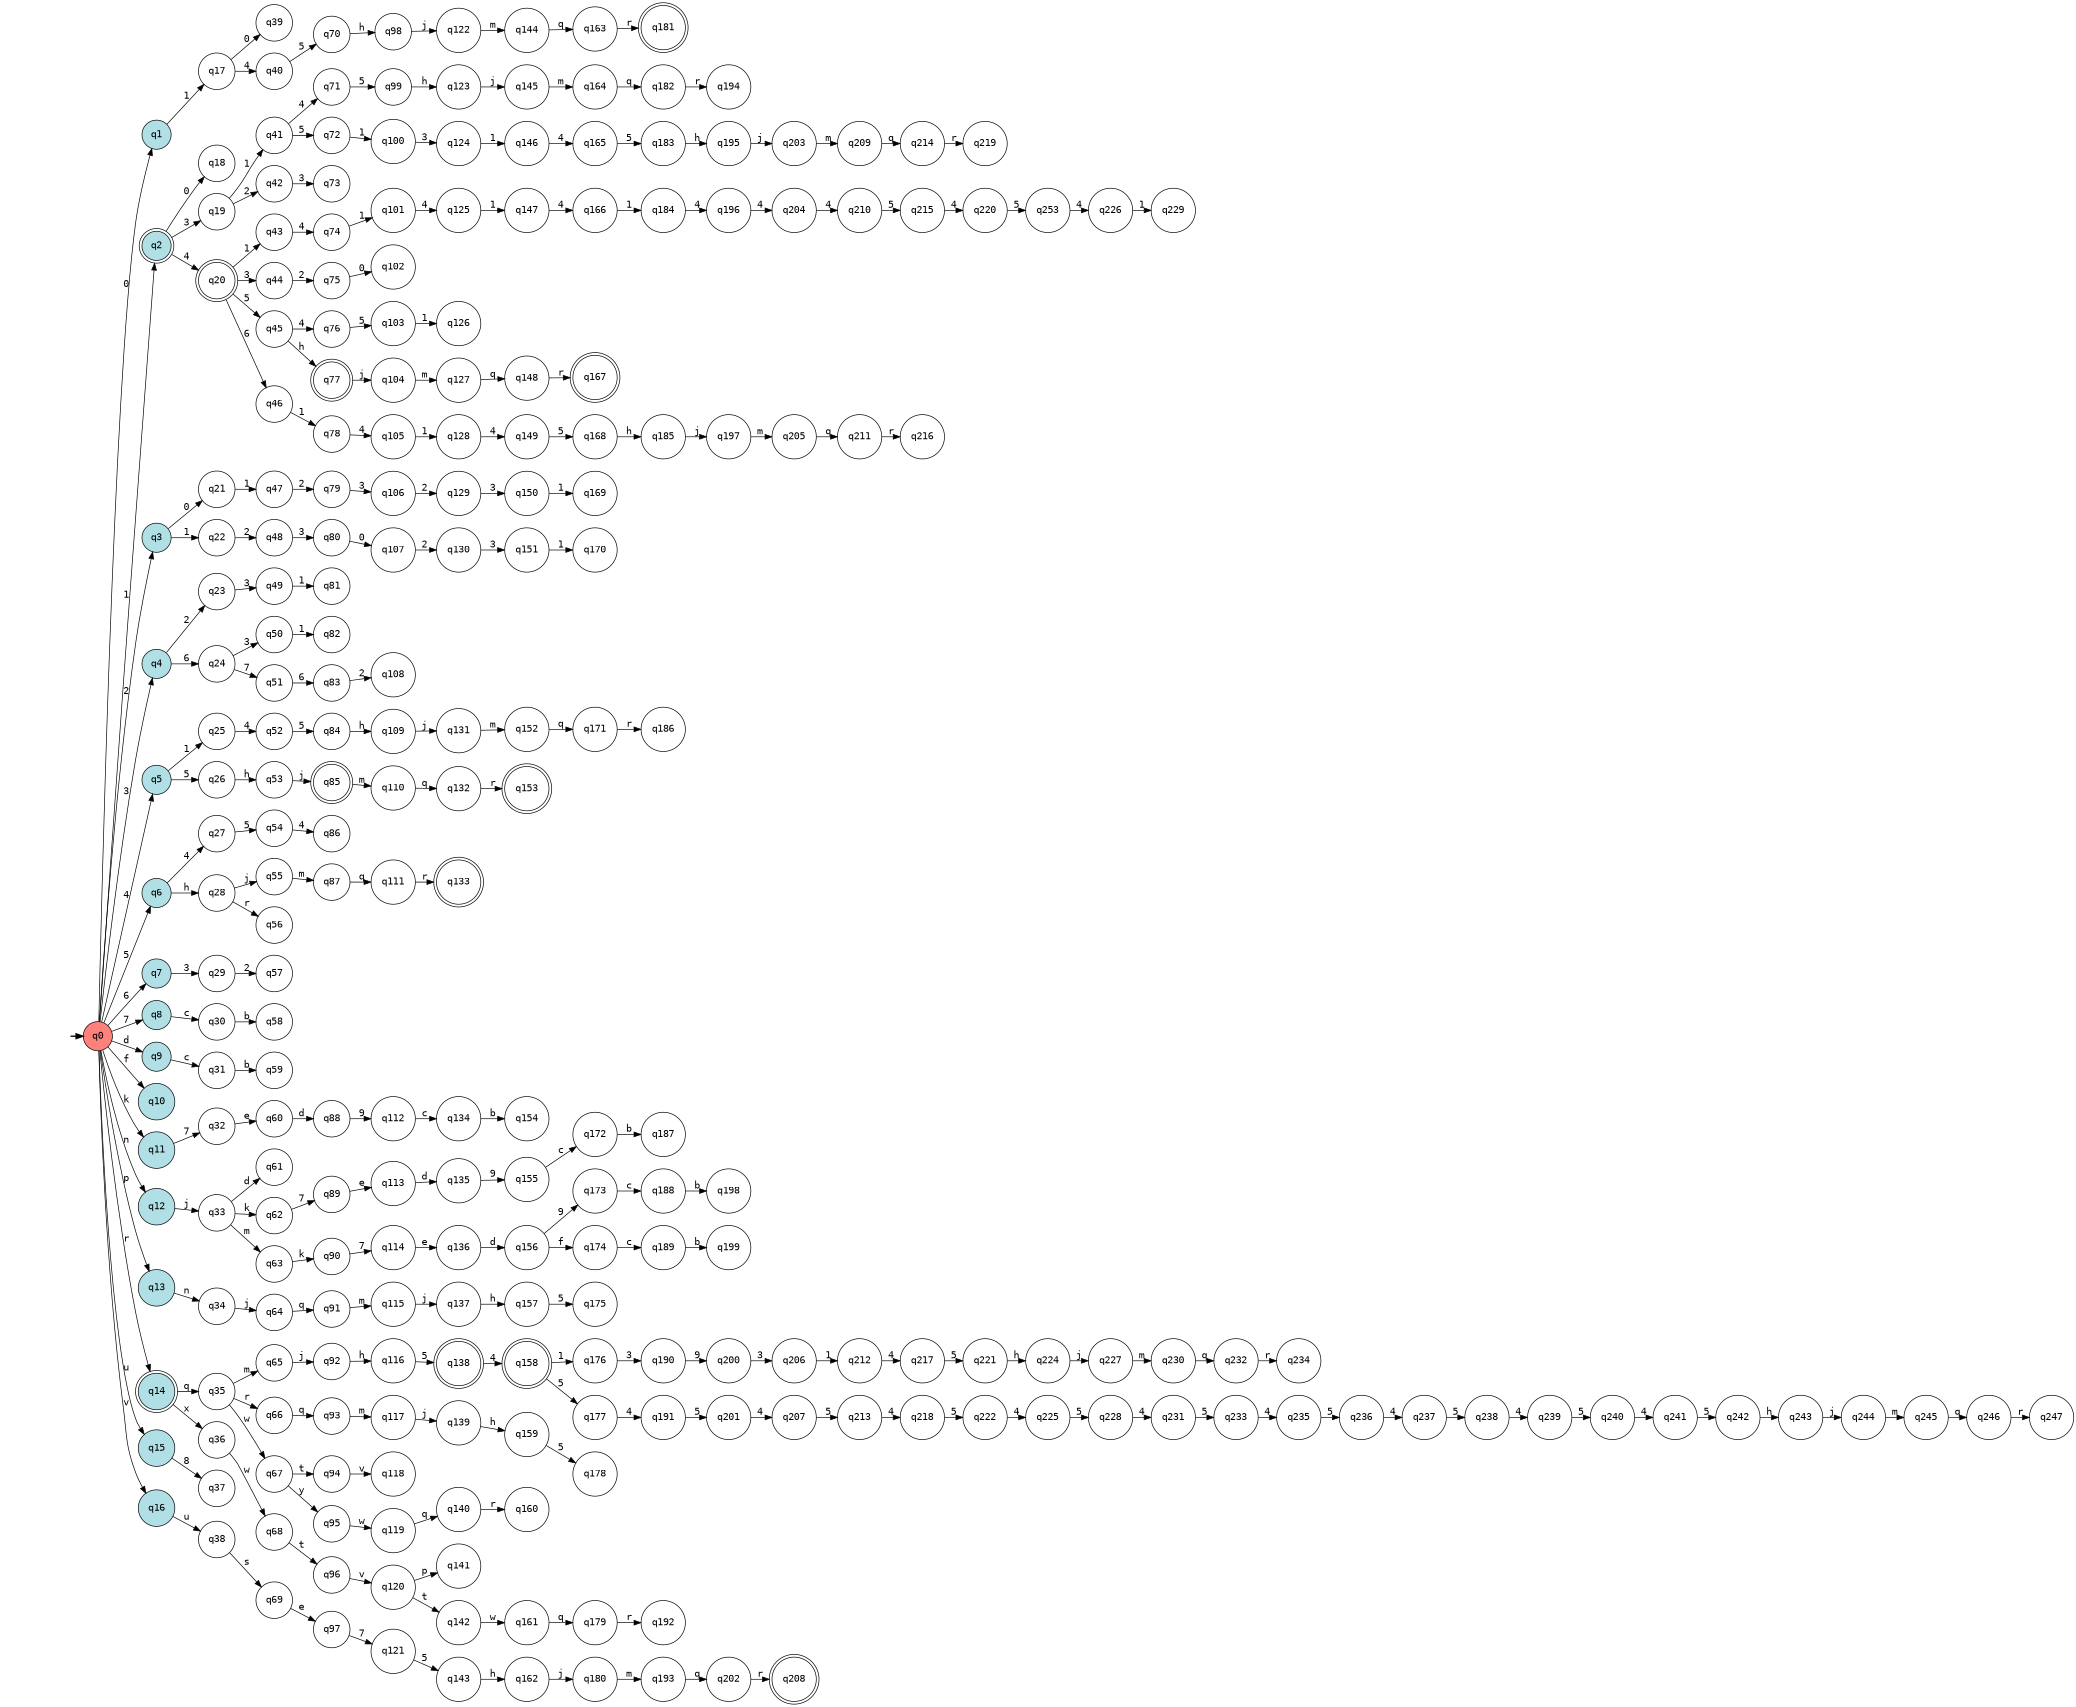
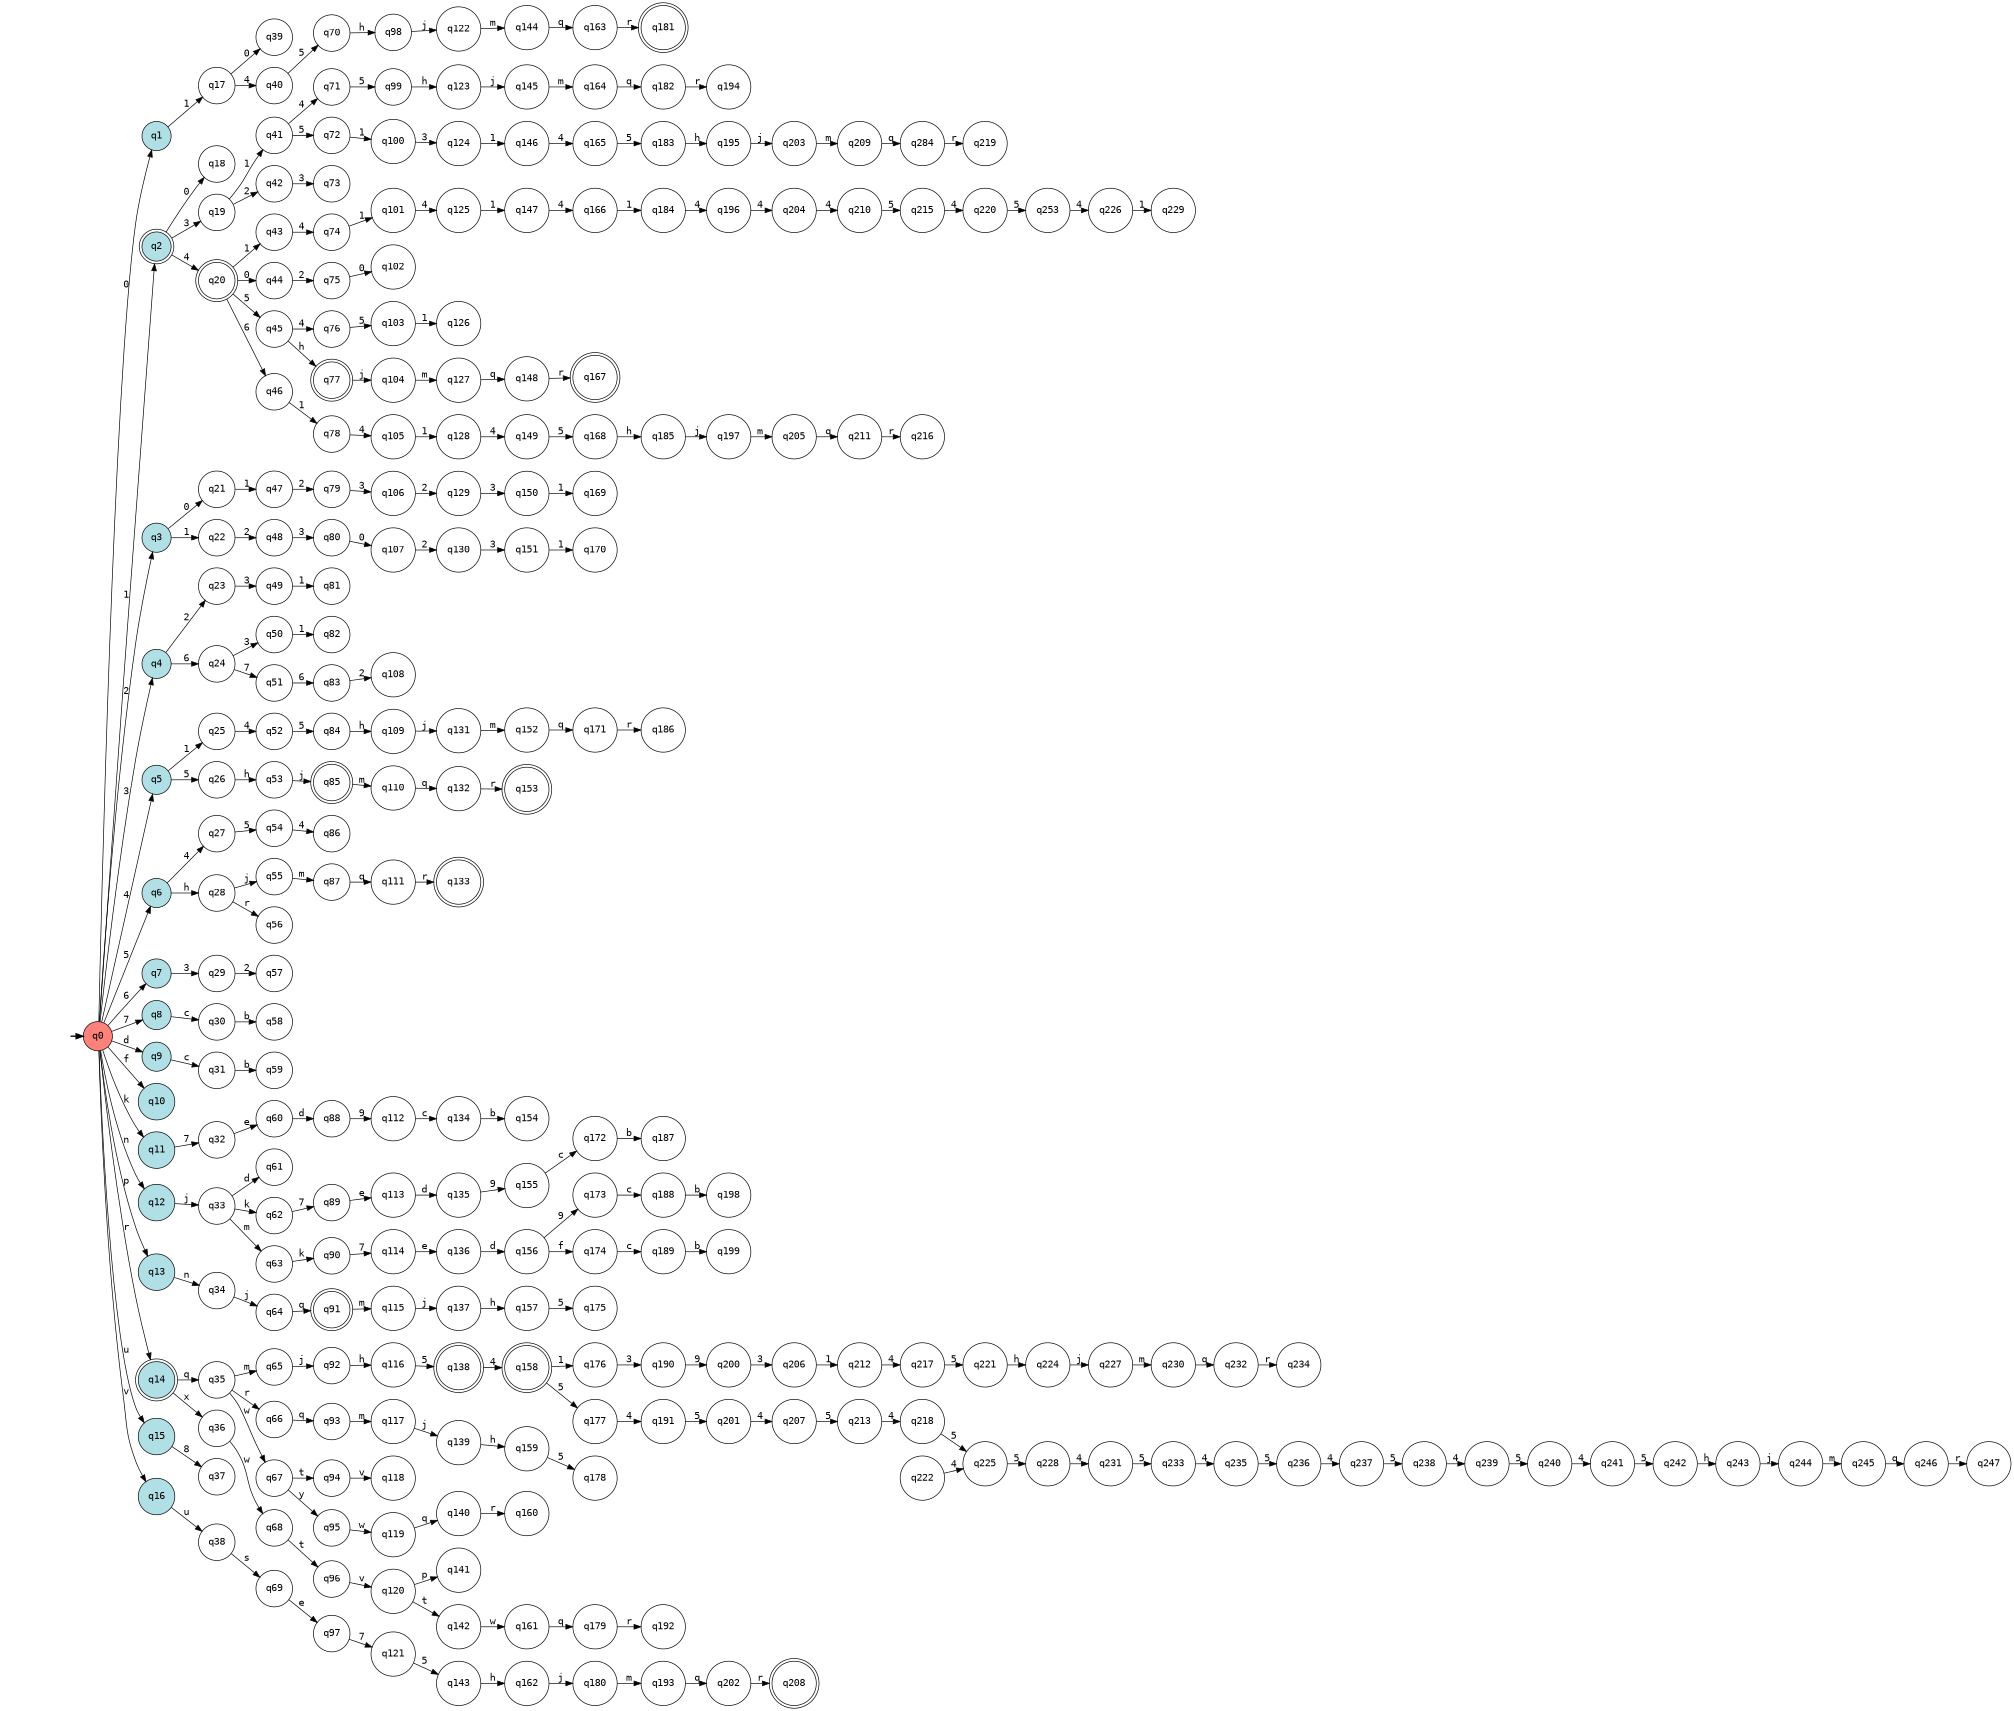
node "q214": label "q214" -> "q284"
edge "q20" -> "q44": label "3" -> "0"
node "q91": shape circle -> doublecircle
edge "q218" -> "q222": now "q218" -> "q225"
